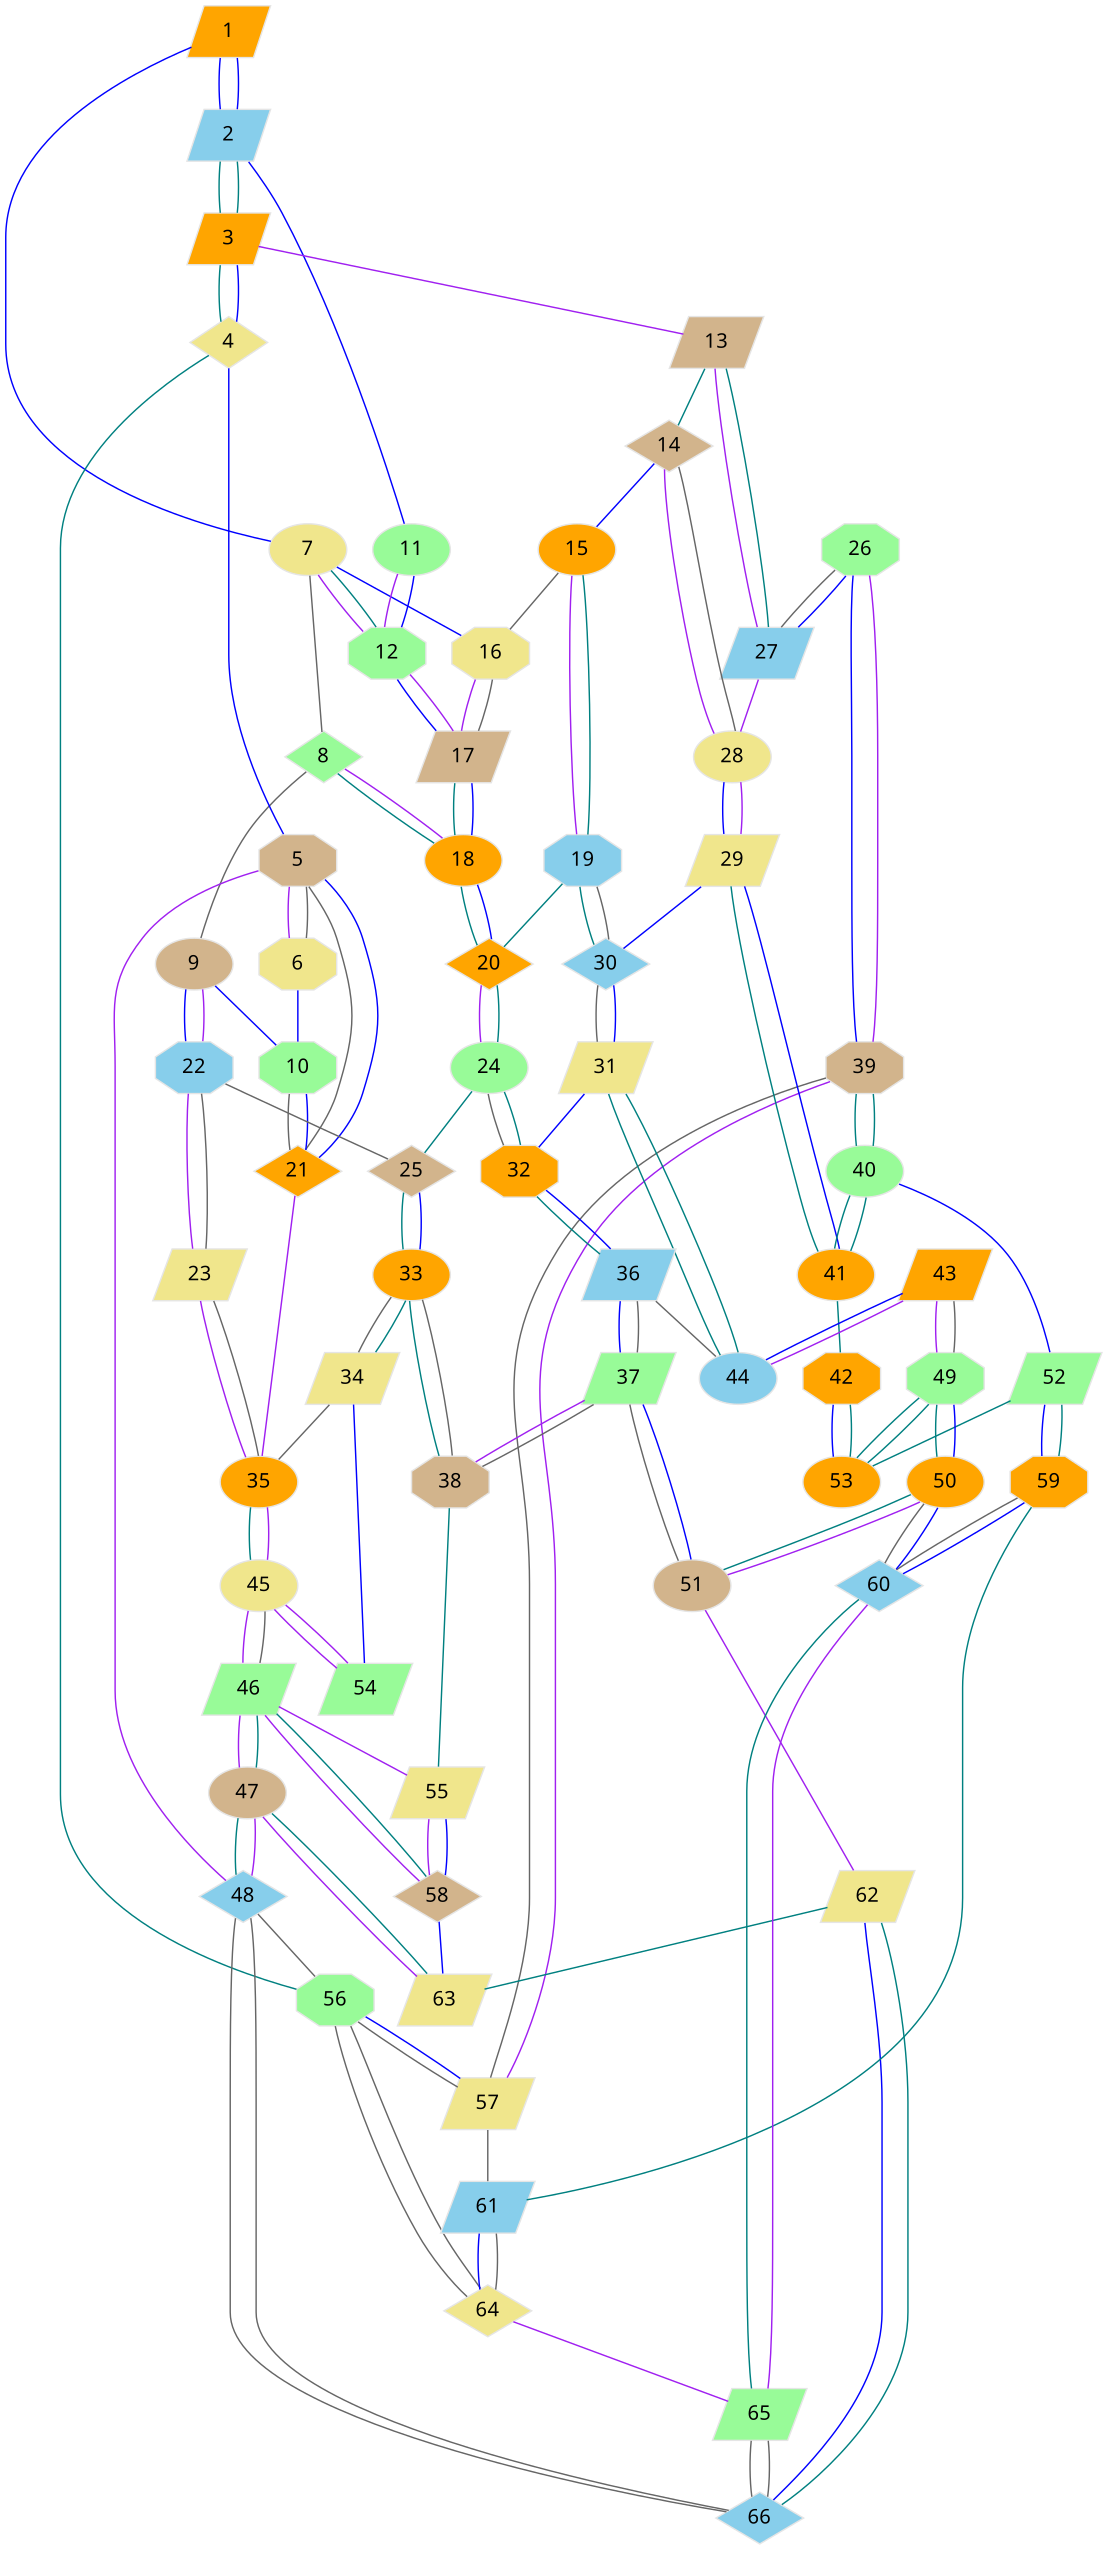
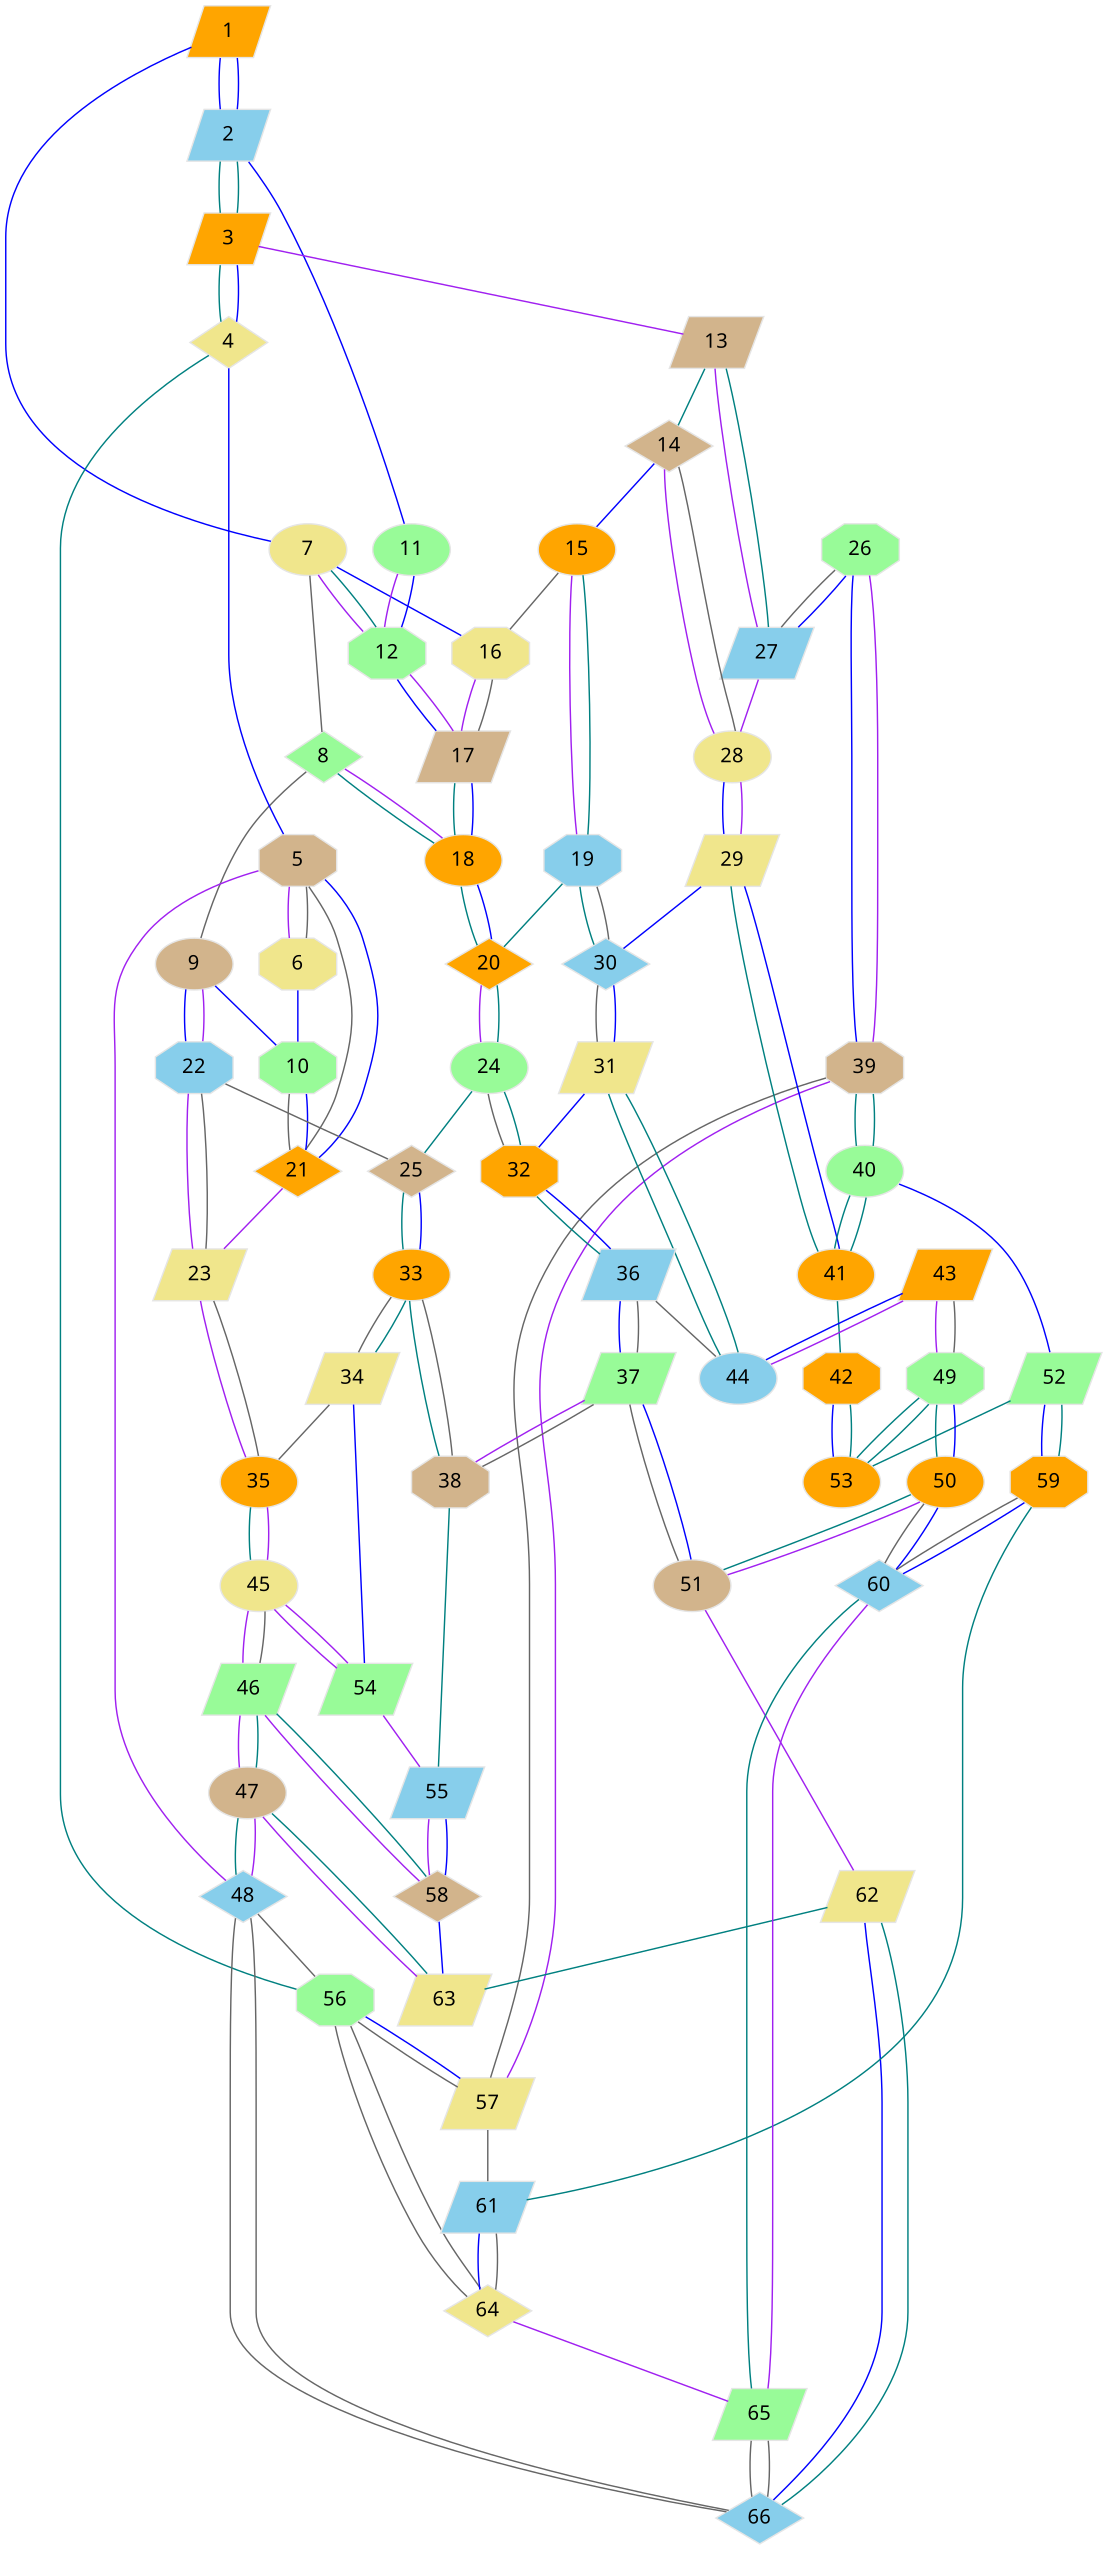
edge "21" -- "35": now "21" -- "23"
edge "46" -- "55": now "54" -- "55"
node "55": fillcolor khaki -> skyblue
